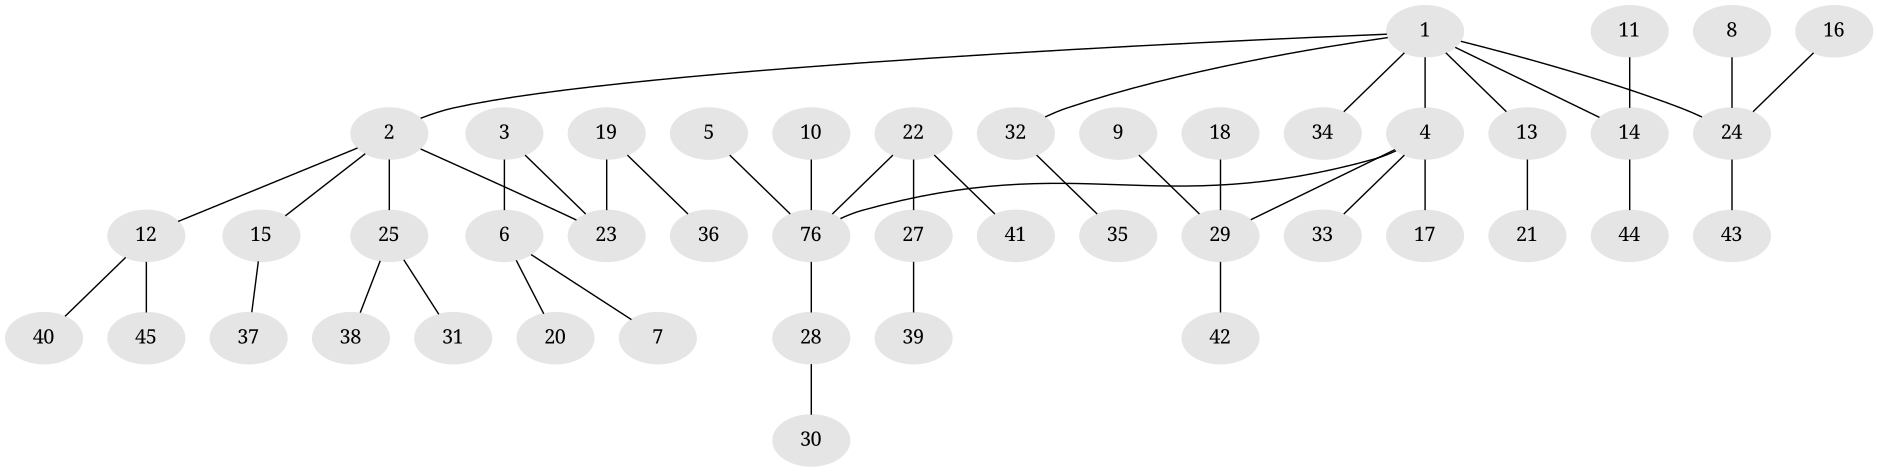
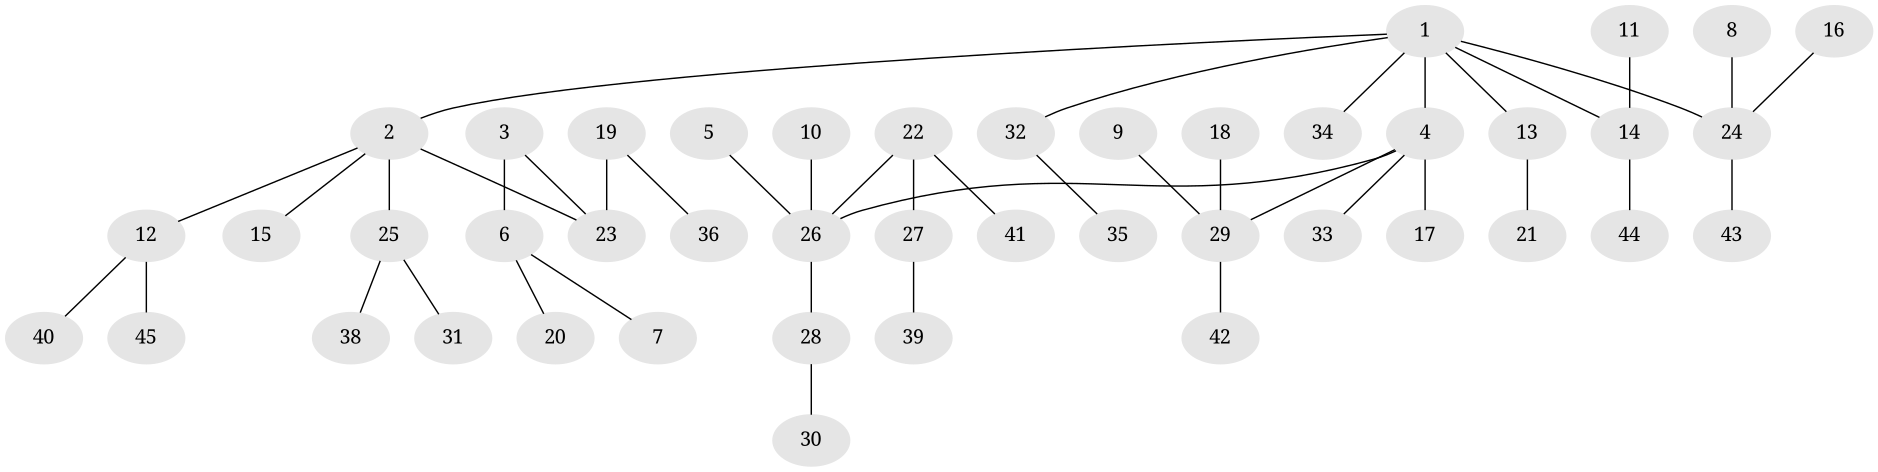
node "76": label "76" -> "26"
node "37": removed
